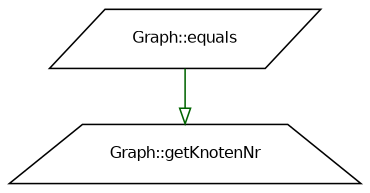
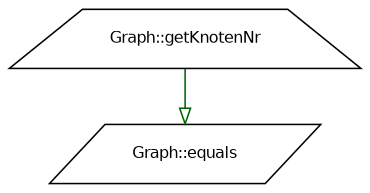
edge "Graph::equals" -> "Graph::getKnotenNr": reversed
